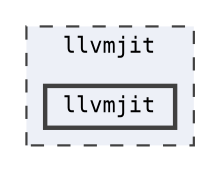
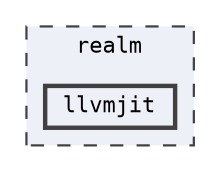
cluster "llvmjit": label "llvmjit" -> "realm"
